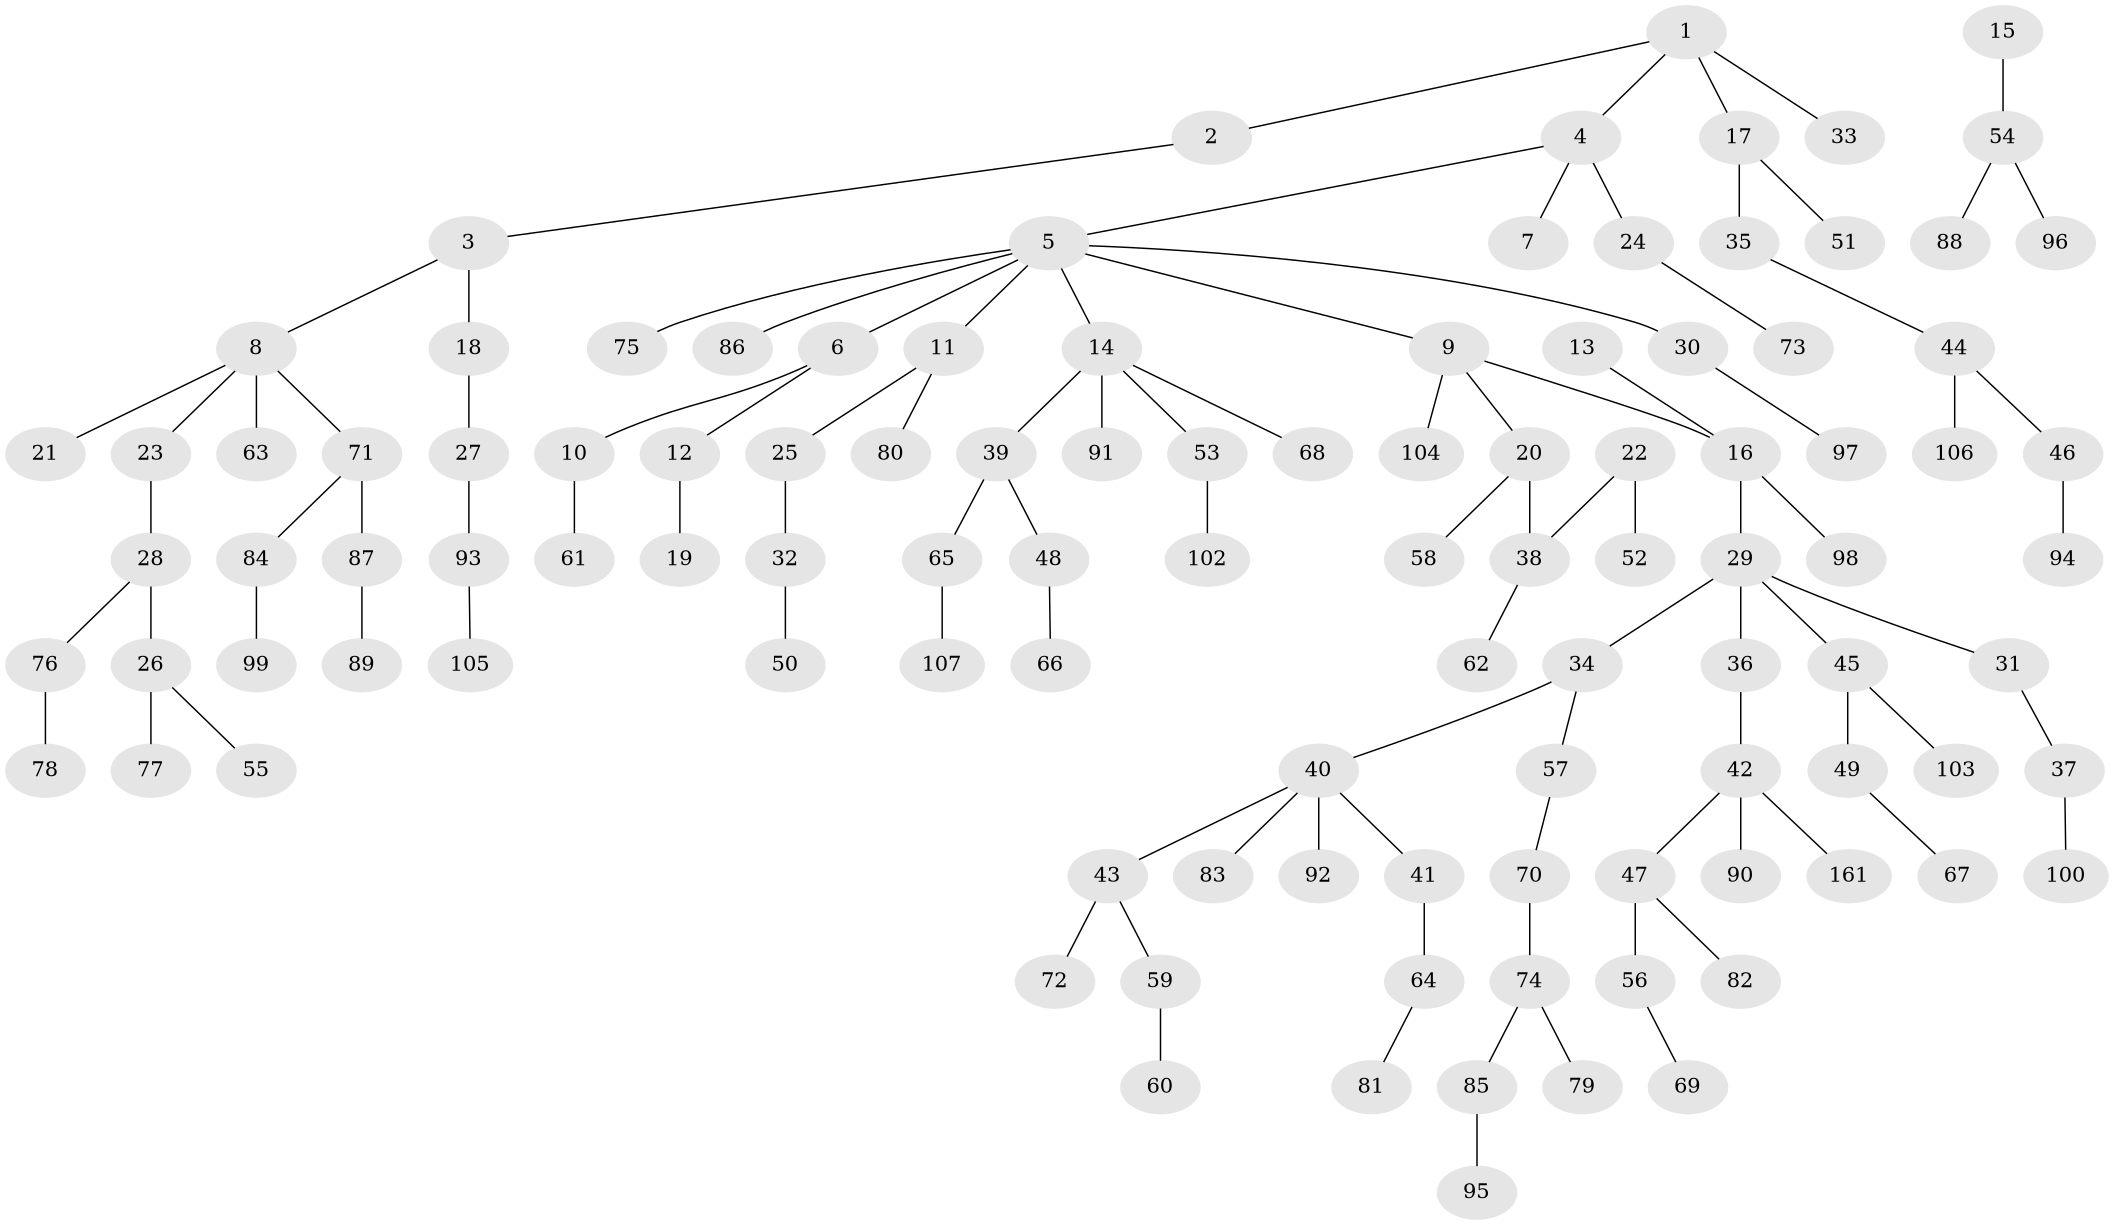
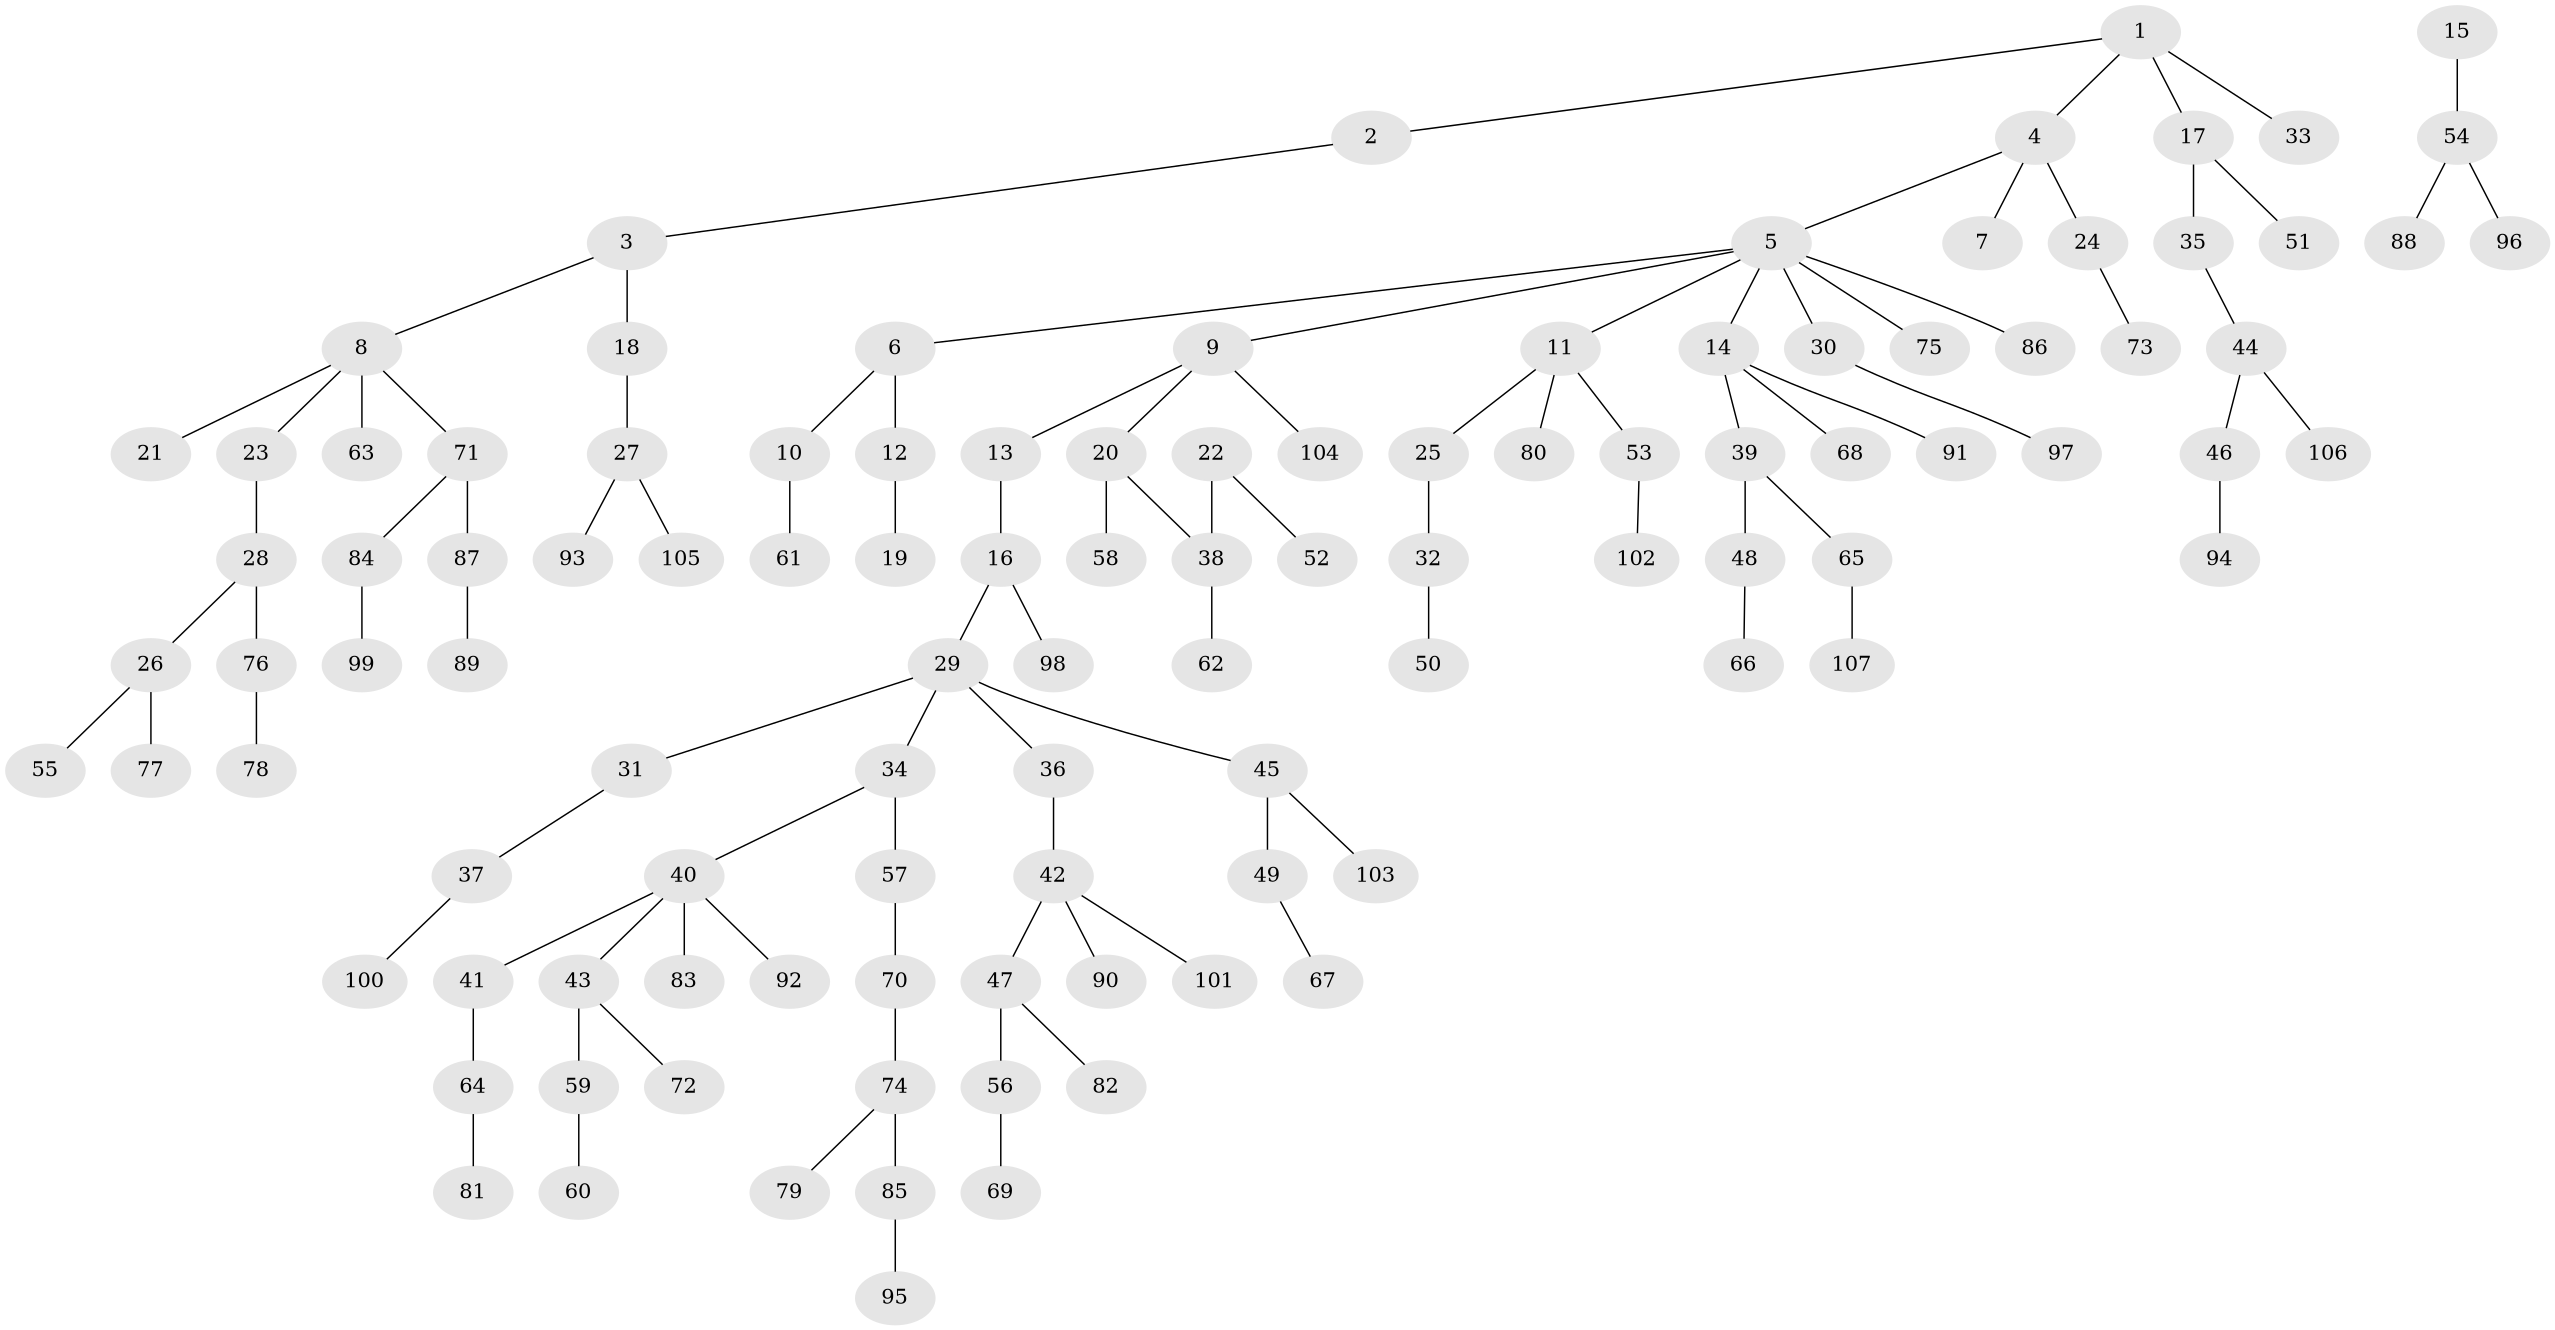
edge "9" -- "16": now "9" -- "13"
edge "14" -- "53": now "11" -- "53"
edge "93" -- "105": now "27" -- "105"
node "161": label "161" -> "101"
